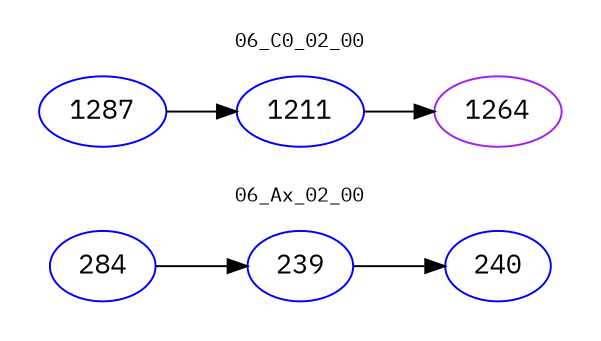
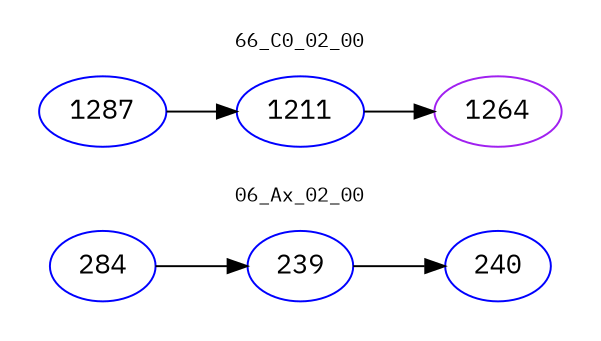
cluster "06_C0_02_00": label "06_C0_02_00" -> "66_C0_02_00"
